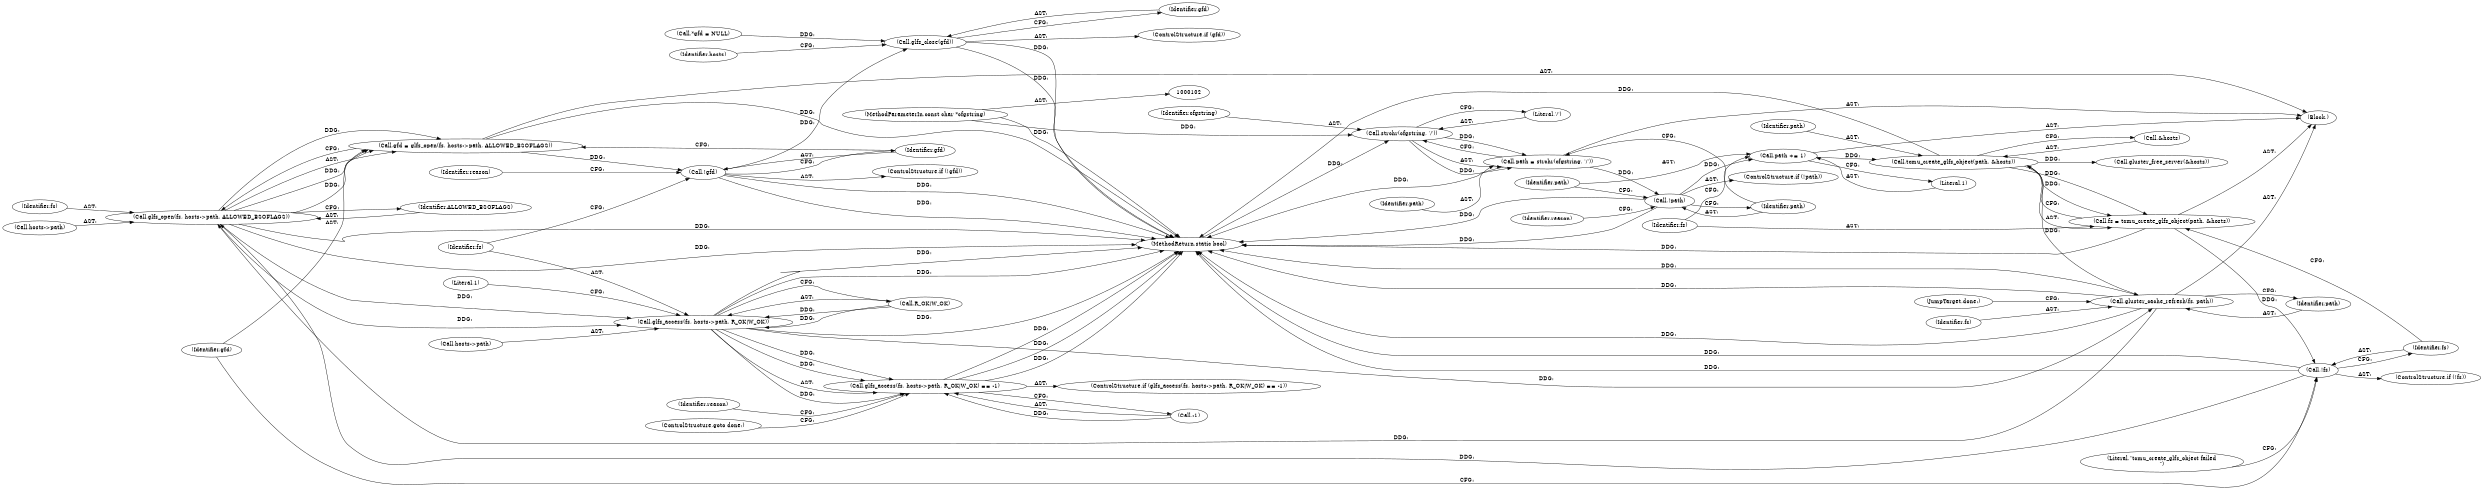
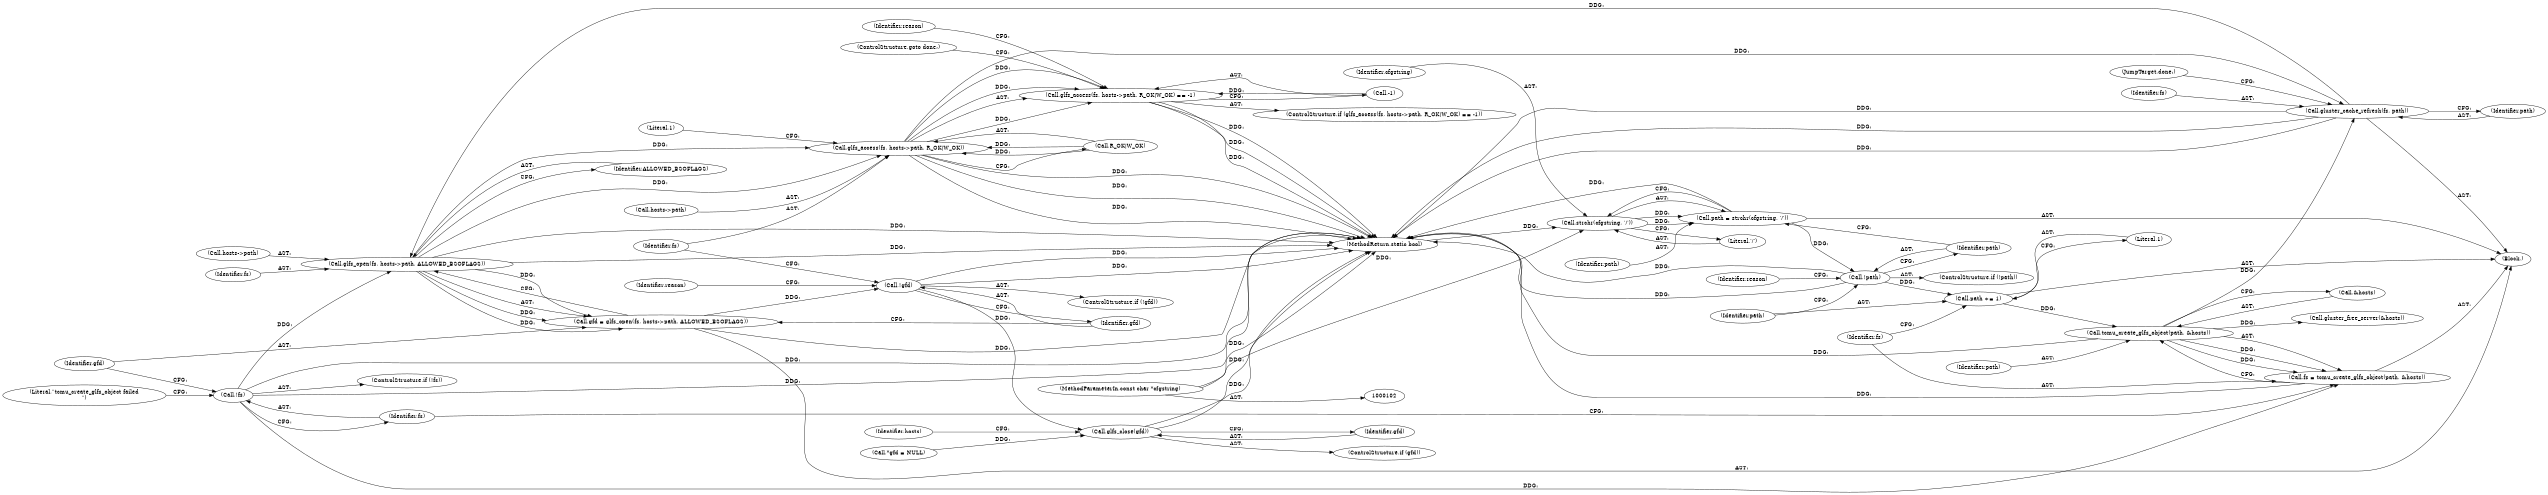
edge "(Call,fs = tcmu_create_glfs_object(path, &hosts))" -> "(Call,!fs)": reversed
